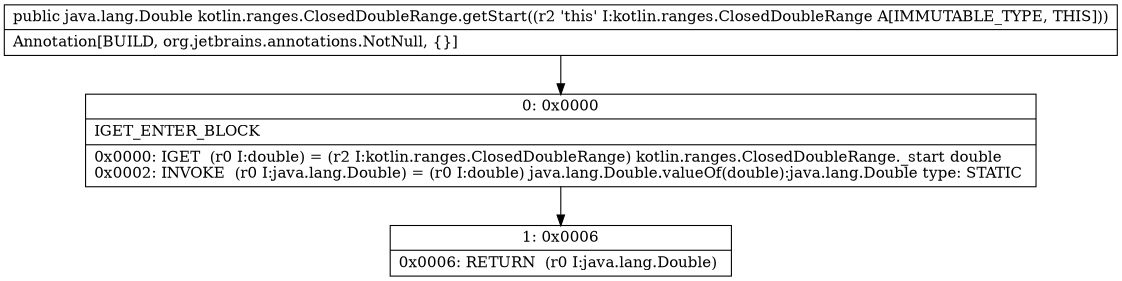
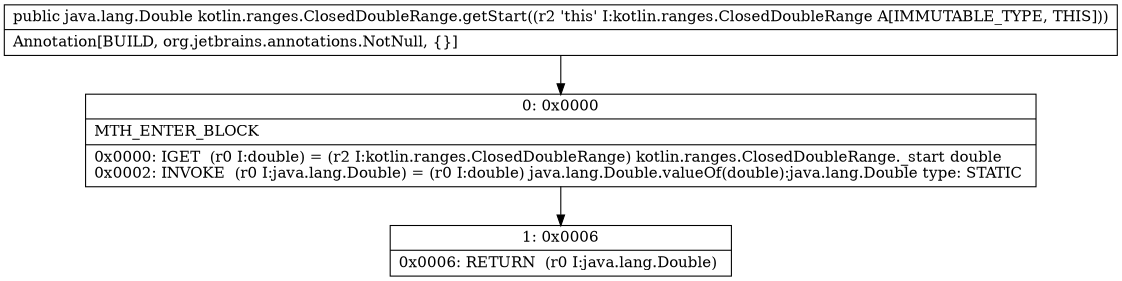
node "0: 0x0000": text "IGET_ENTER_BLOCK" -> "MTH_ENTER_BLOCK"
